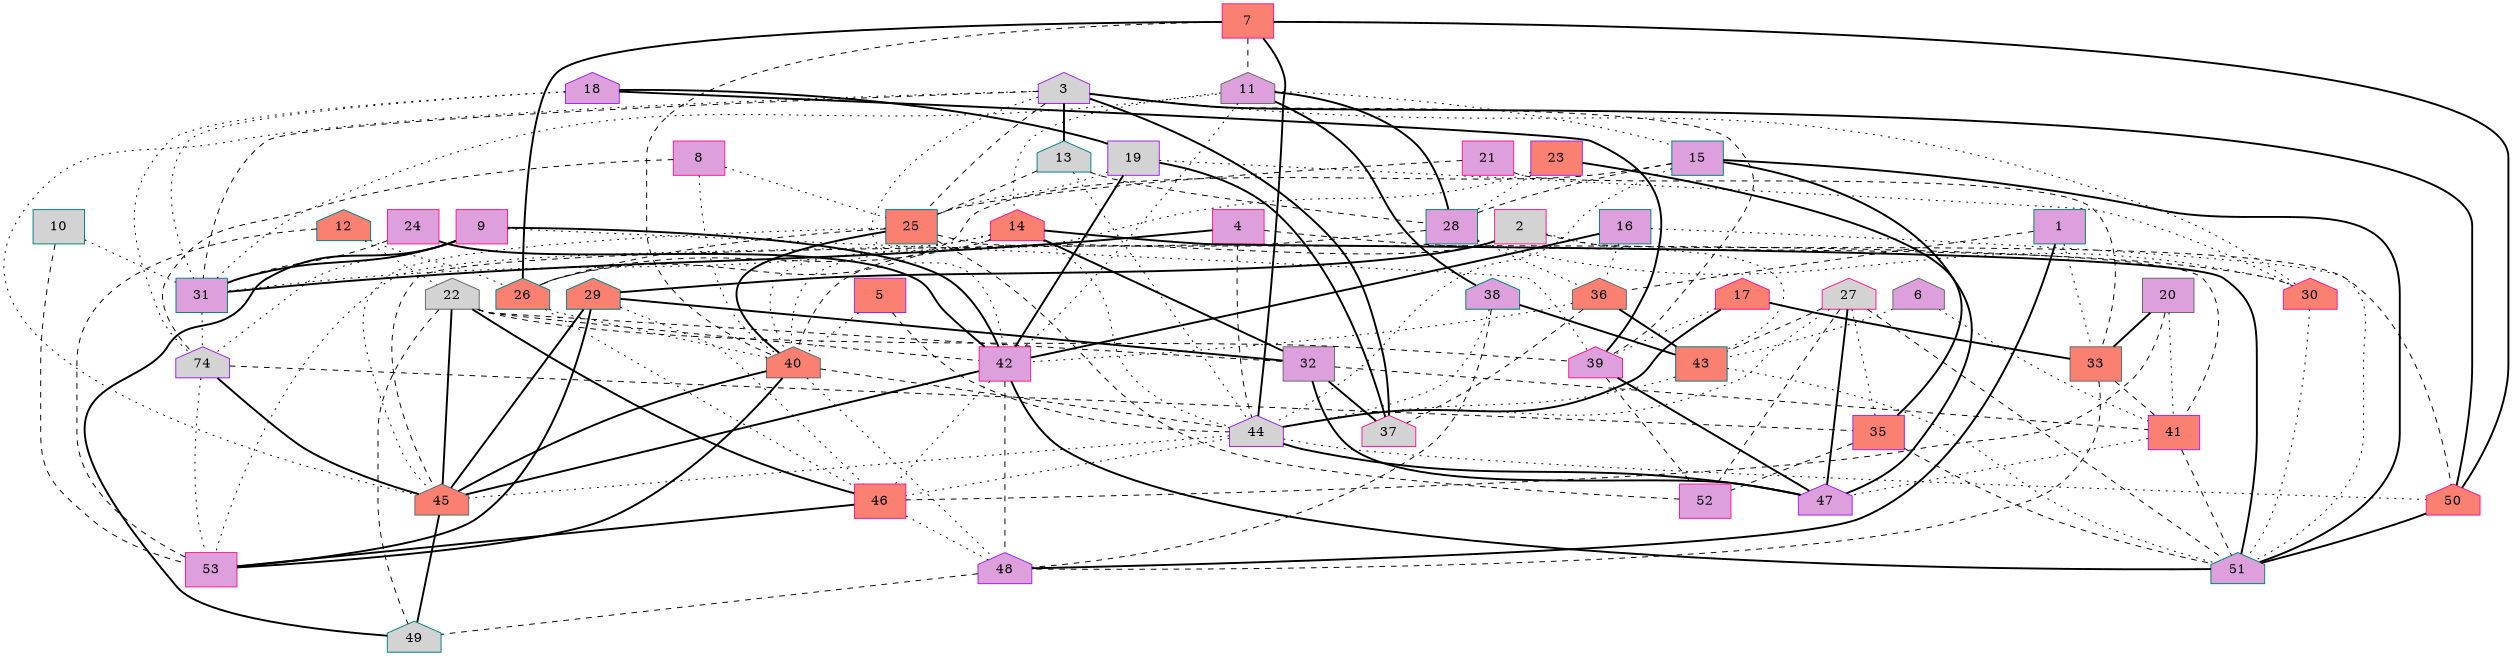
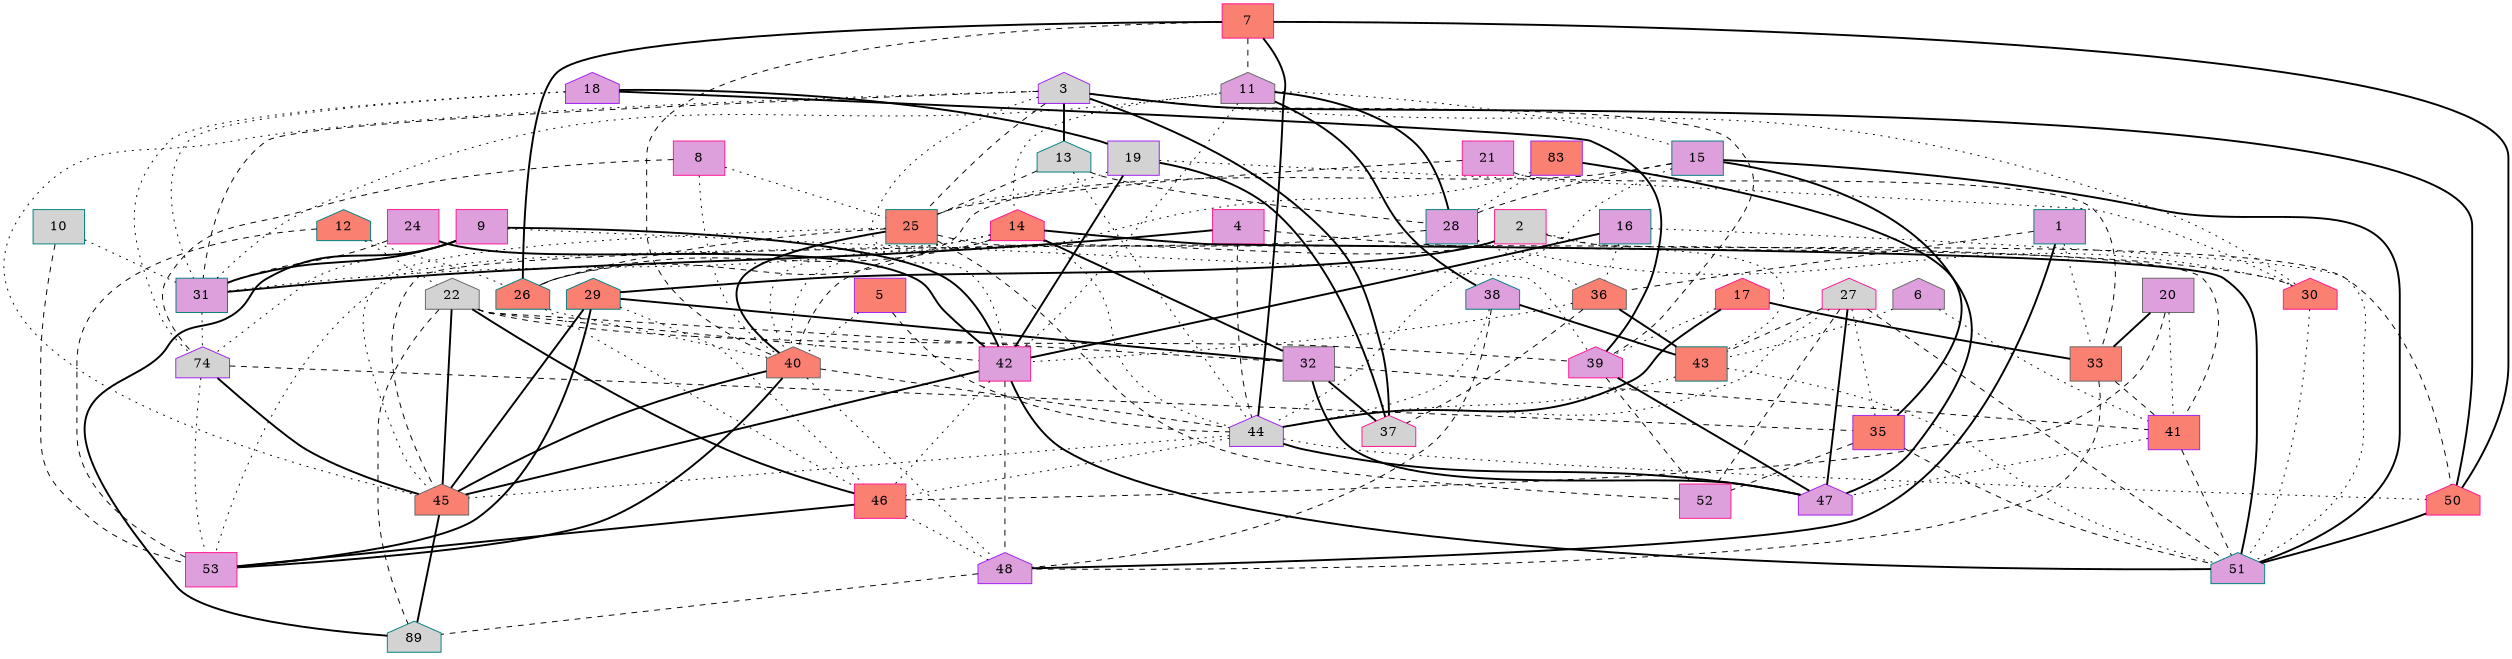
node "23": label "23" -> "83"
node "49": label "49" -> "89"
